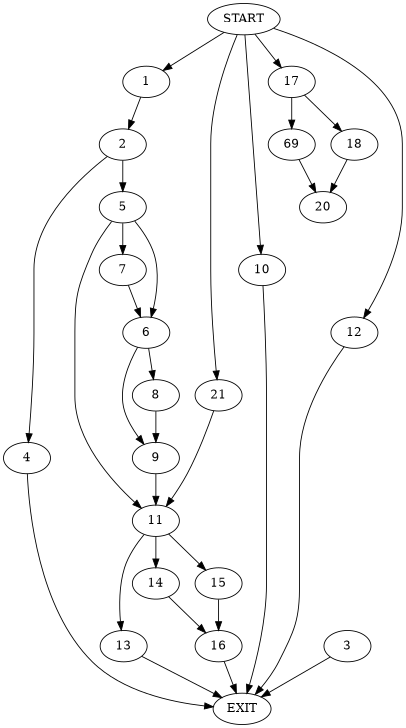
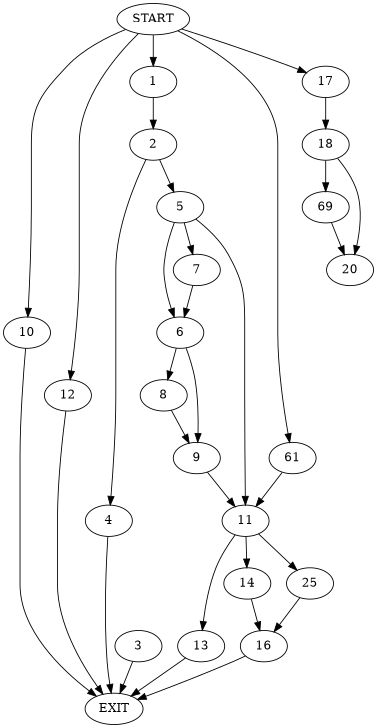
edge "17" -> "69": now "18" -> "69"
node "21": label "21" -> "61"
node "15": label "15" -> "25"
